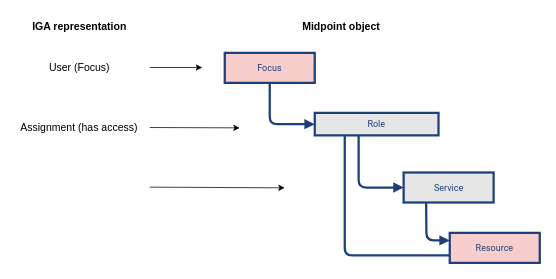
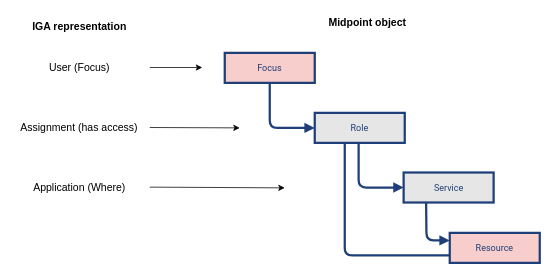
node "Midpoint object": moved (341, 27) -> (367, 23)
node "Role": size 124x23 -> 90x30
node "Application (Where)": added
